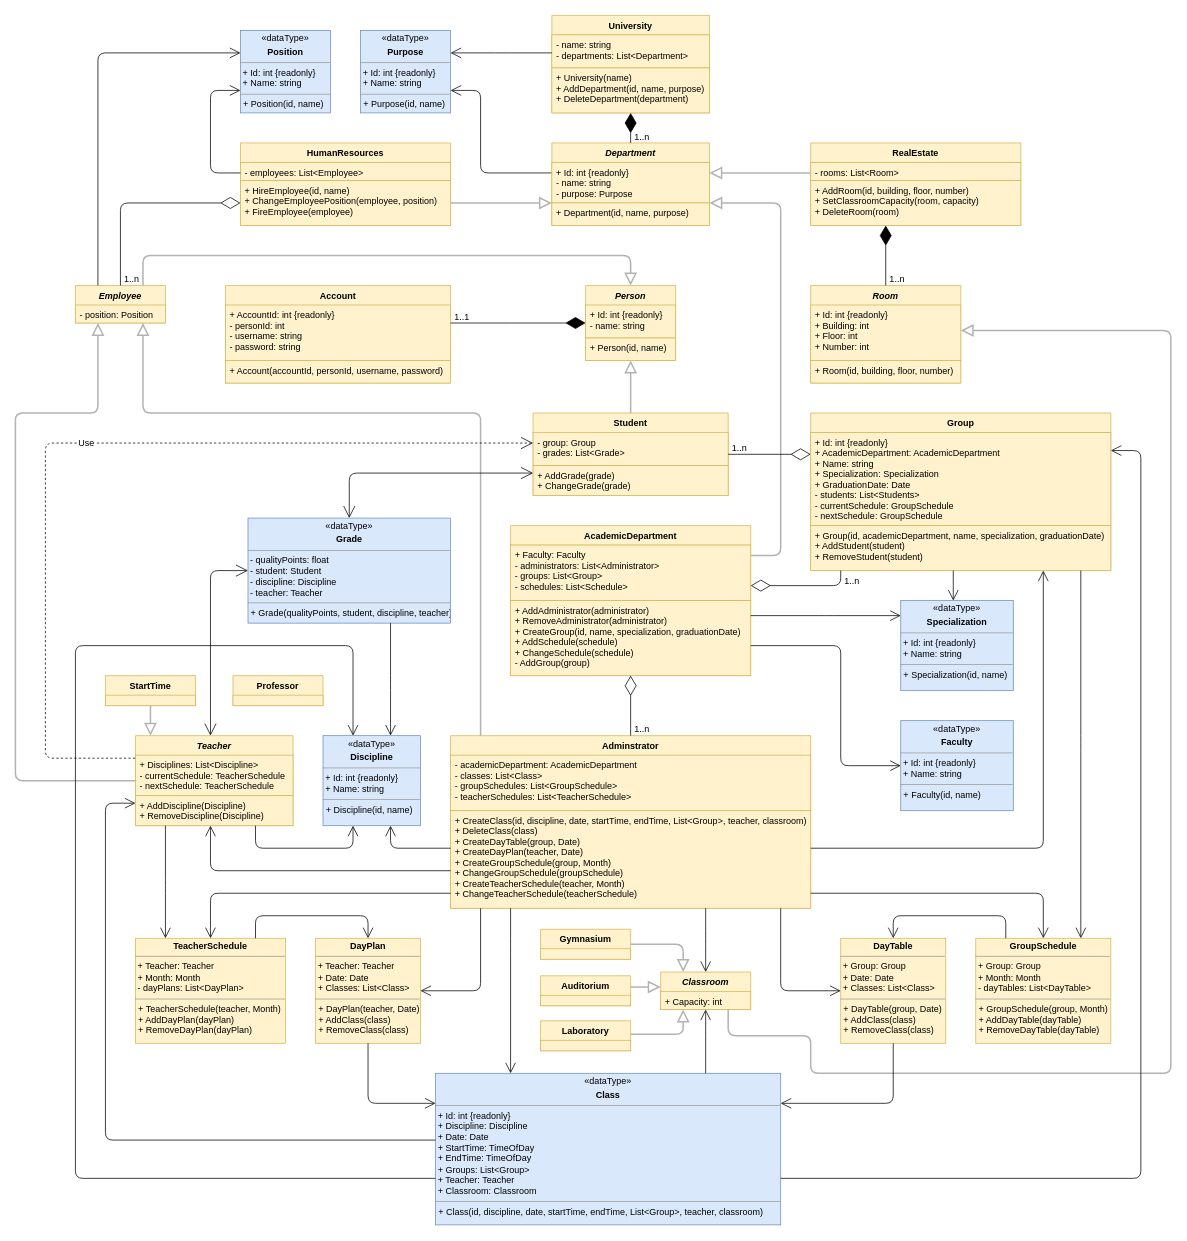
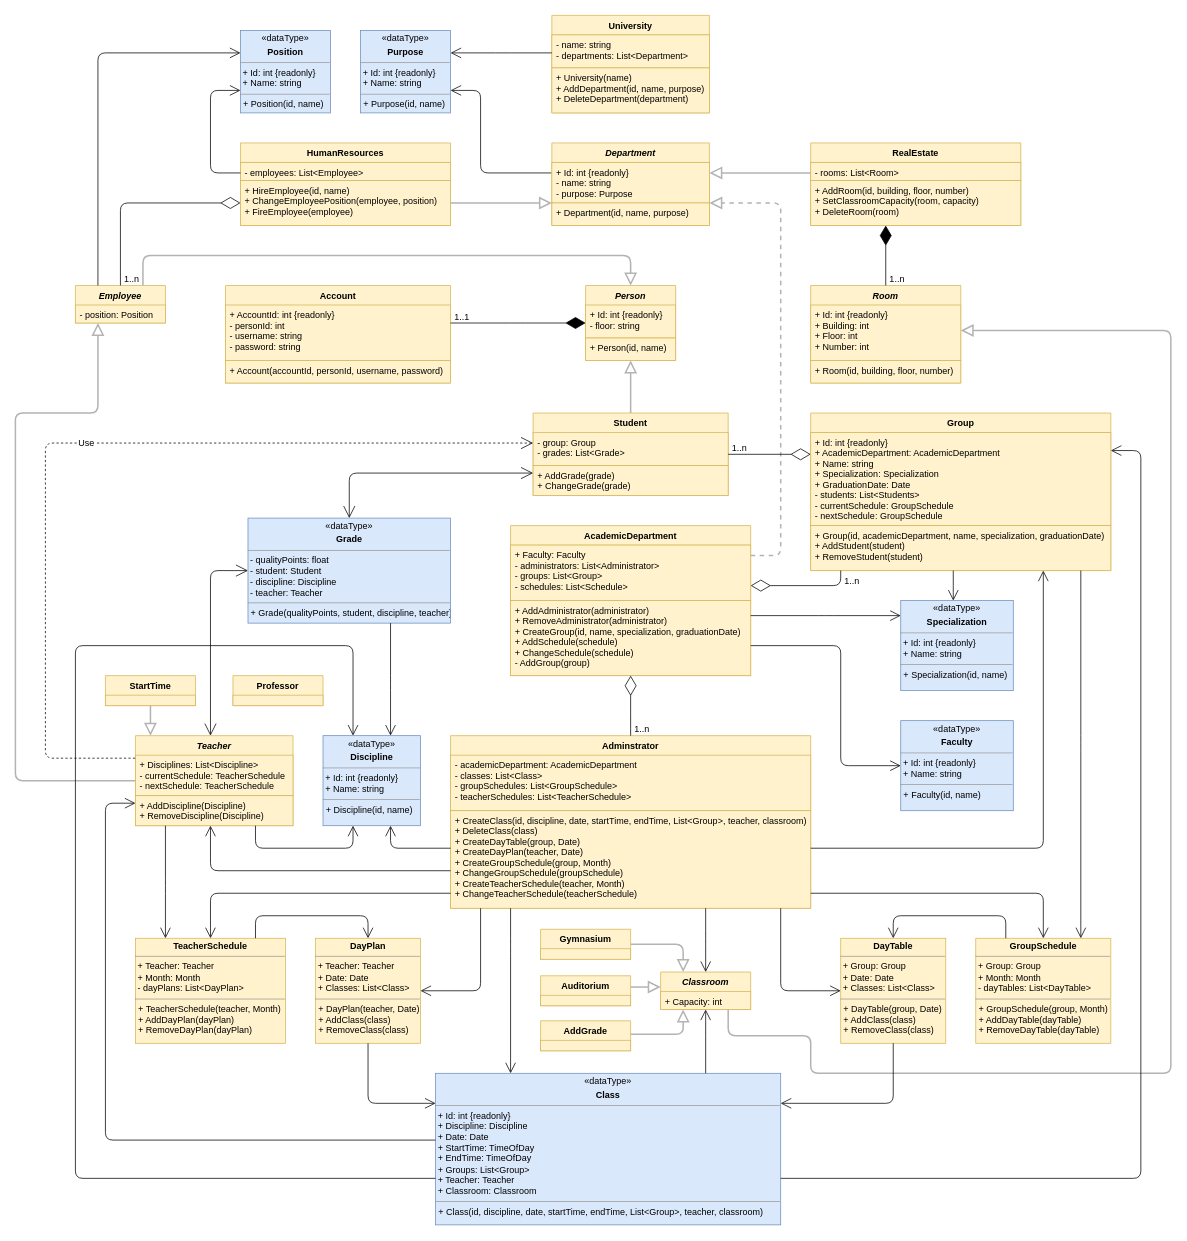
edge "Department" -> "University": removed, label "1..n"
node "+ Id: int {readonly} - name: string": label "+ Id: int {readonly} - name: string" -> "+ Id: int {readonly} - floor: string"
edge "AcademicDepartment" -> "Department": style solid -> dashed
edge "Adminstrator" -> "Employee": removed
node "Laboratory": label "Laboratory" -> "AddGrade"
